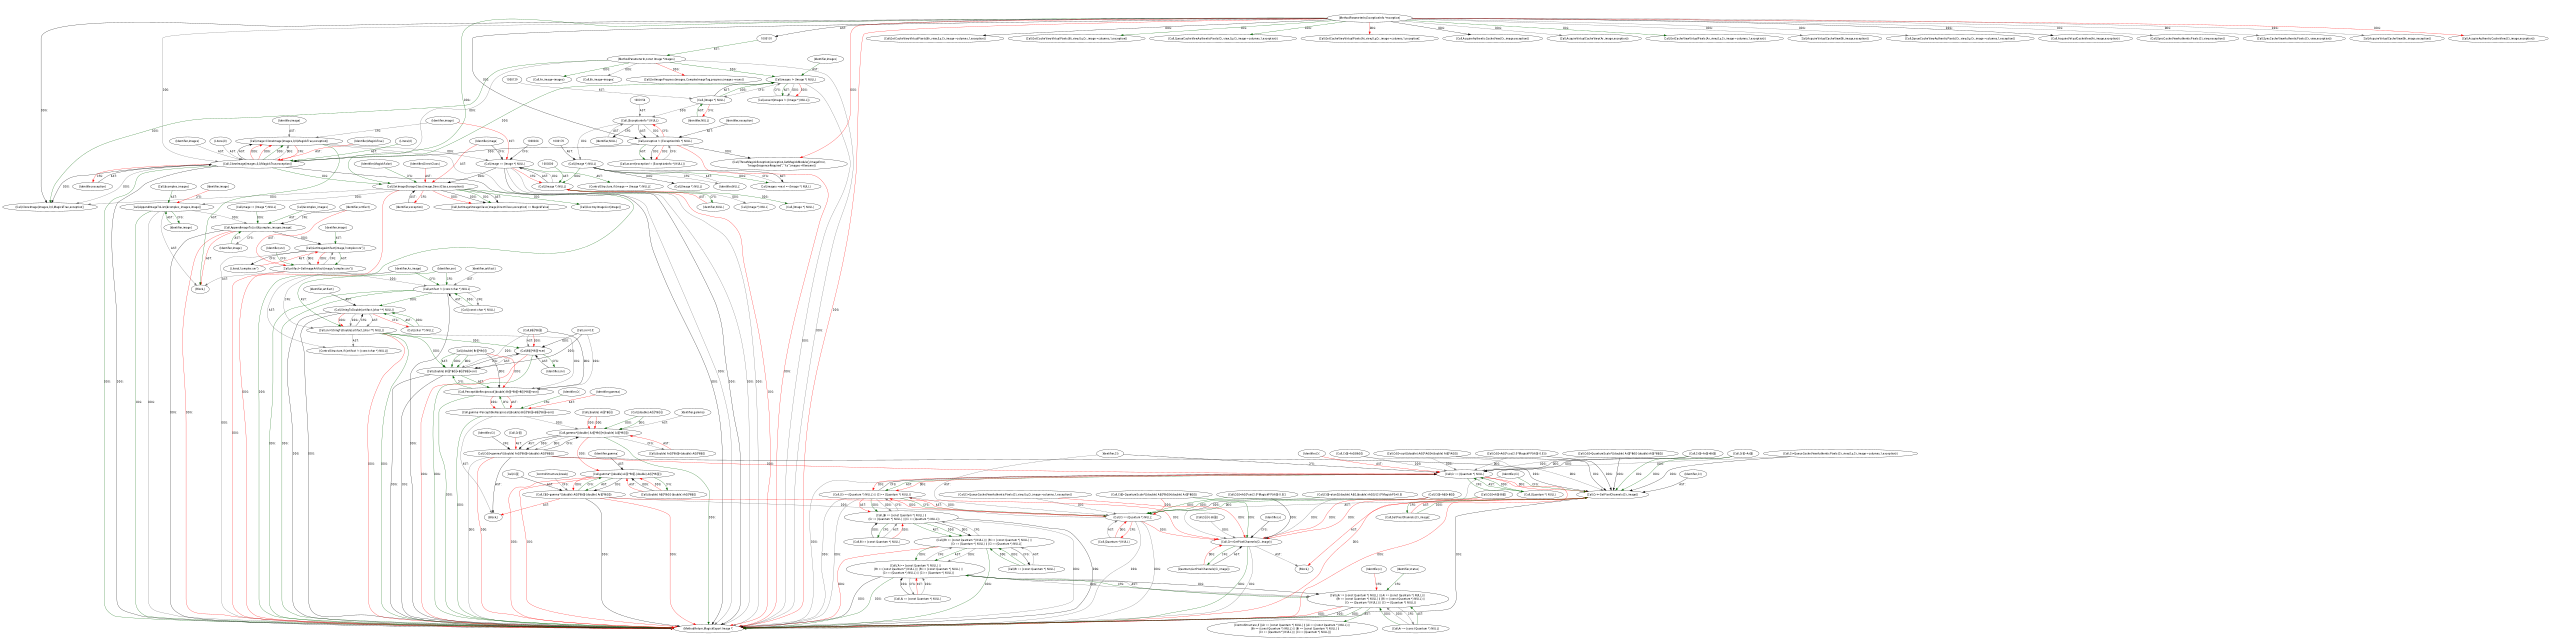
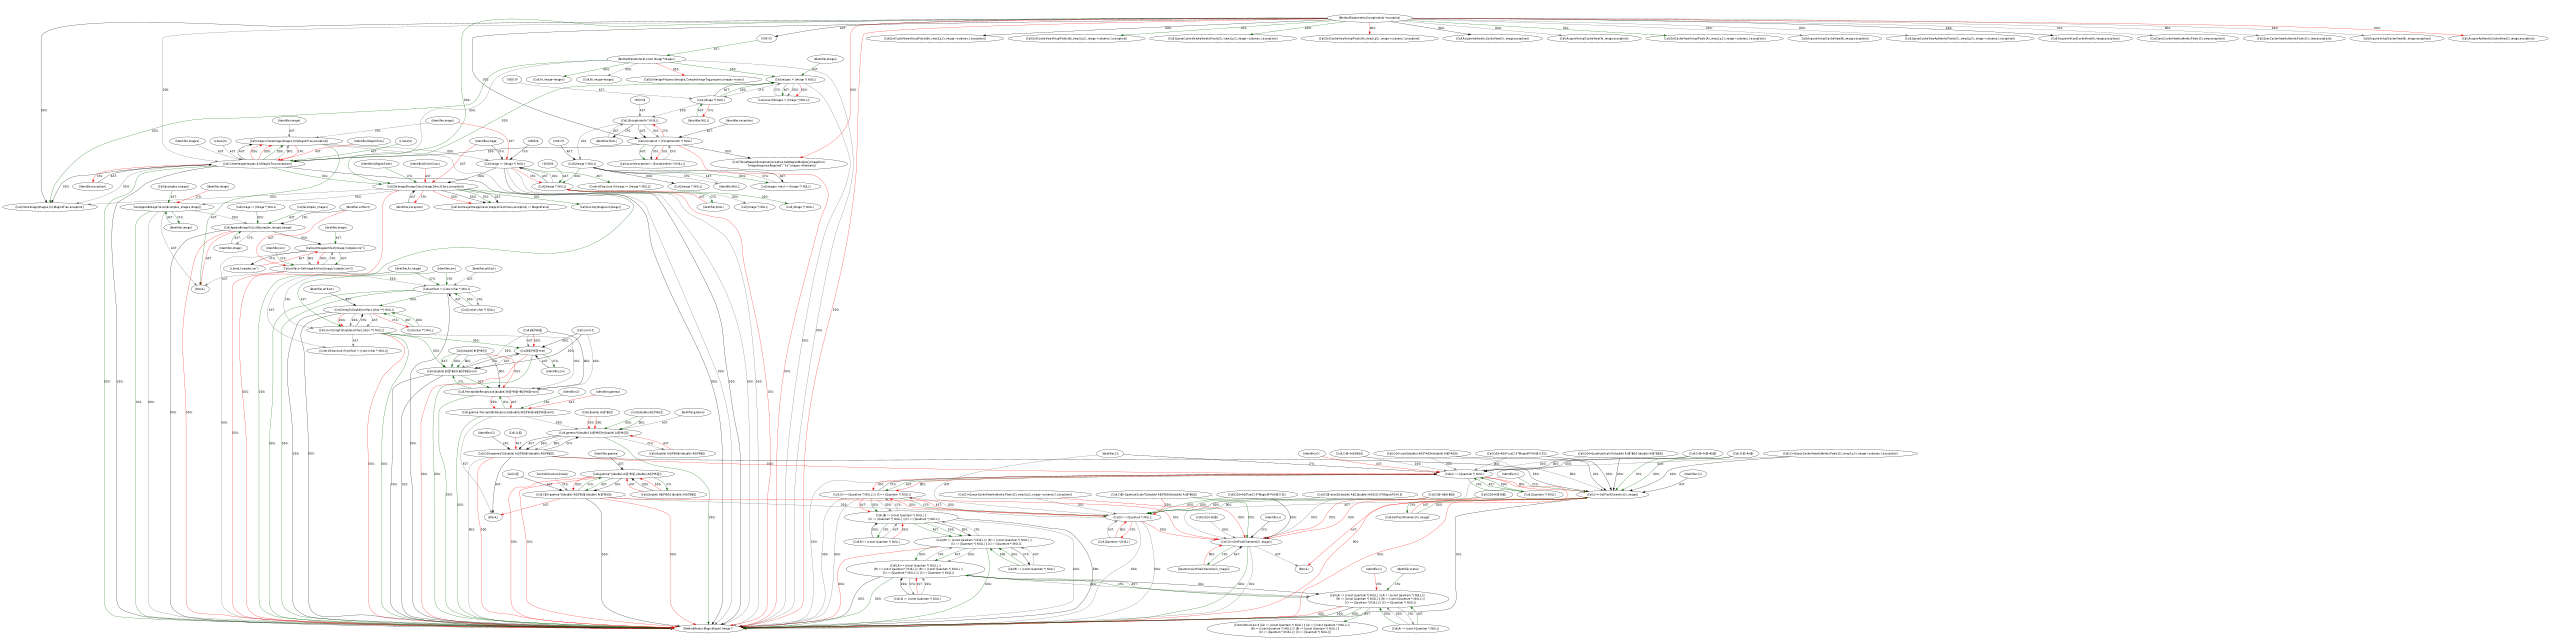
edge "(Call,gamma*((double) Ar[i]*Br[i]+(double) Ai[i]*Bi[i]))" -> "(Call,gamma*((double) Ai[i]*Br[i]-(double) Ar[i]*Bi[i]))": removed, label "DDG:"
